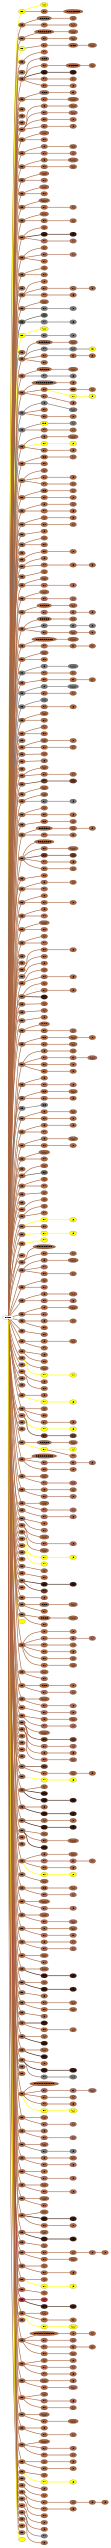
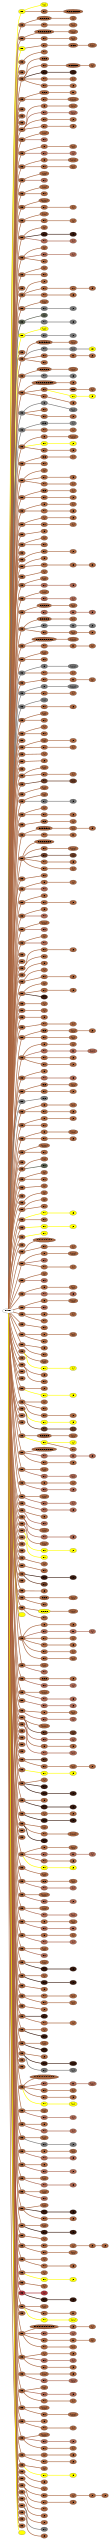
node "O?O": fillcolor yellow -> #777777
node "O?O?O": removed
node "O/O/O/O": fillcolor #a86540 -> yellow
